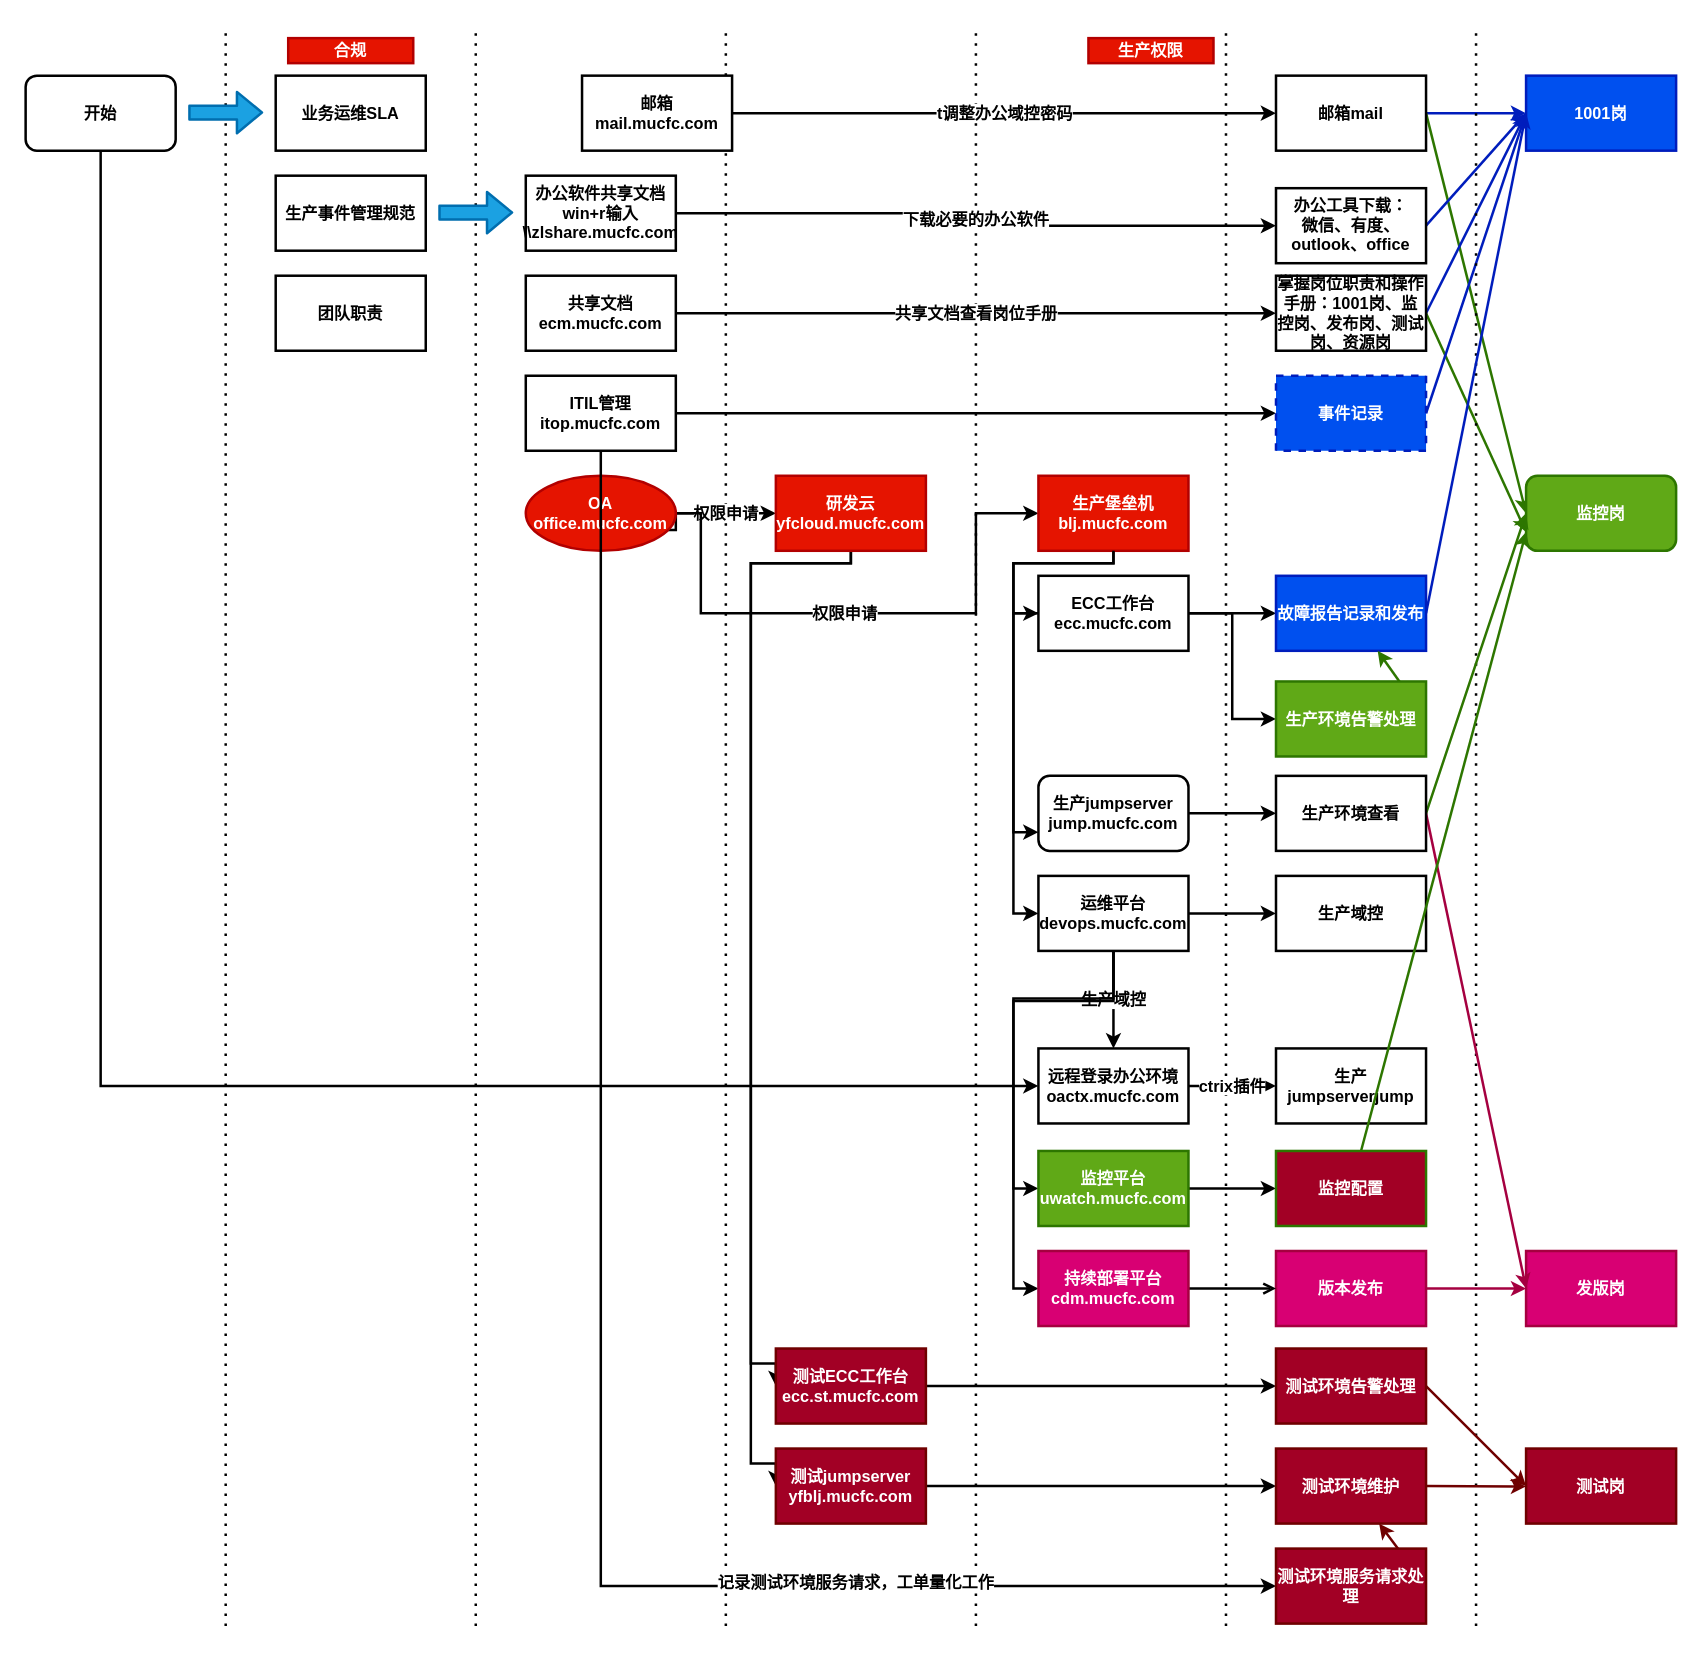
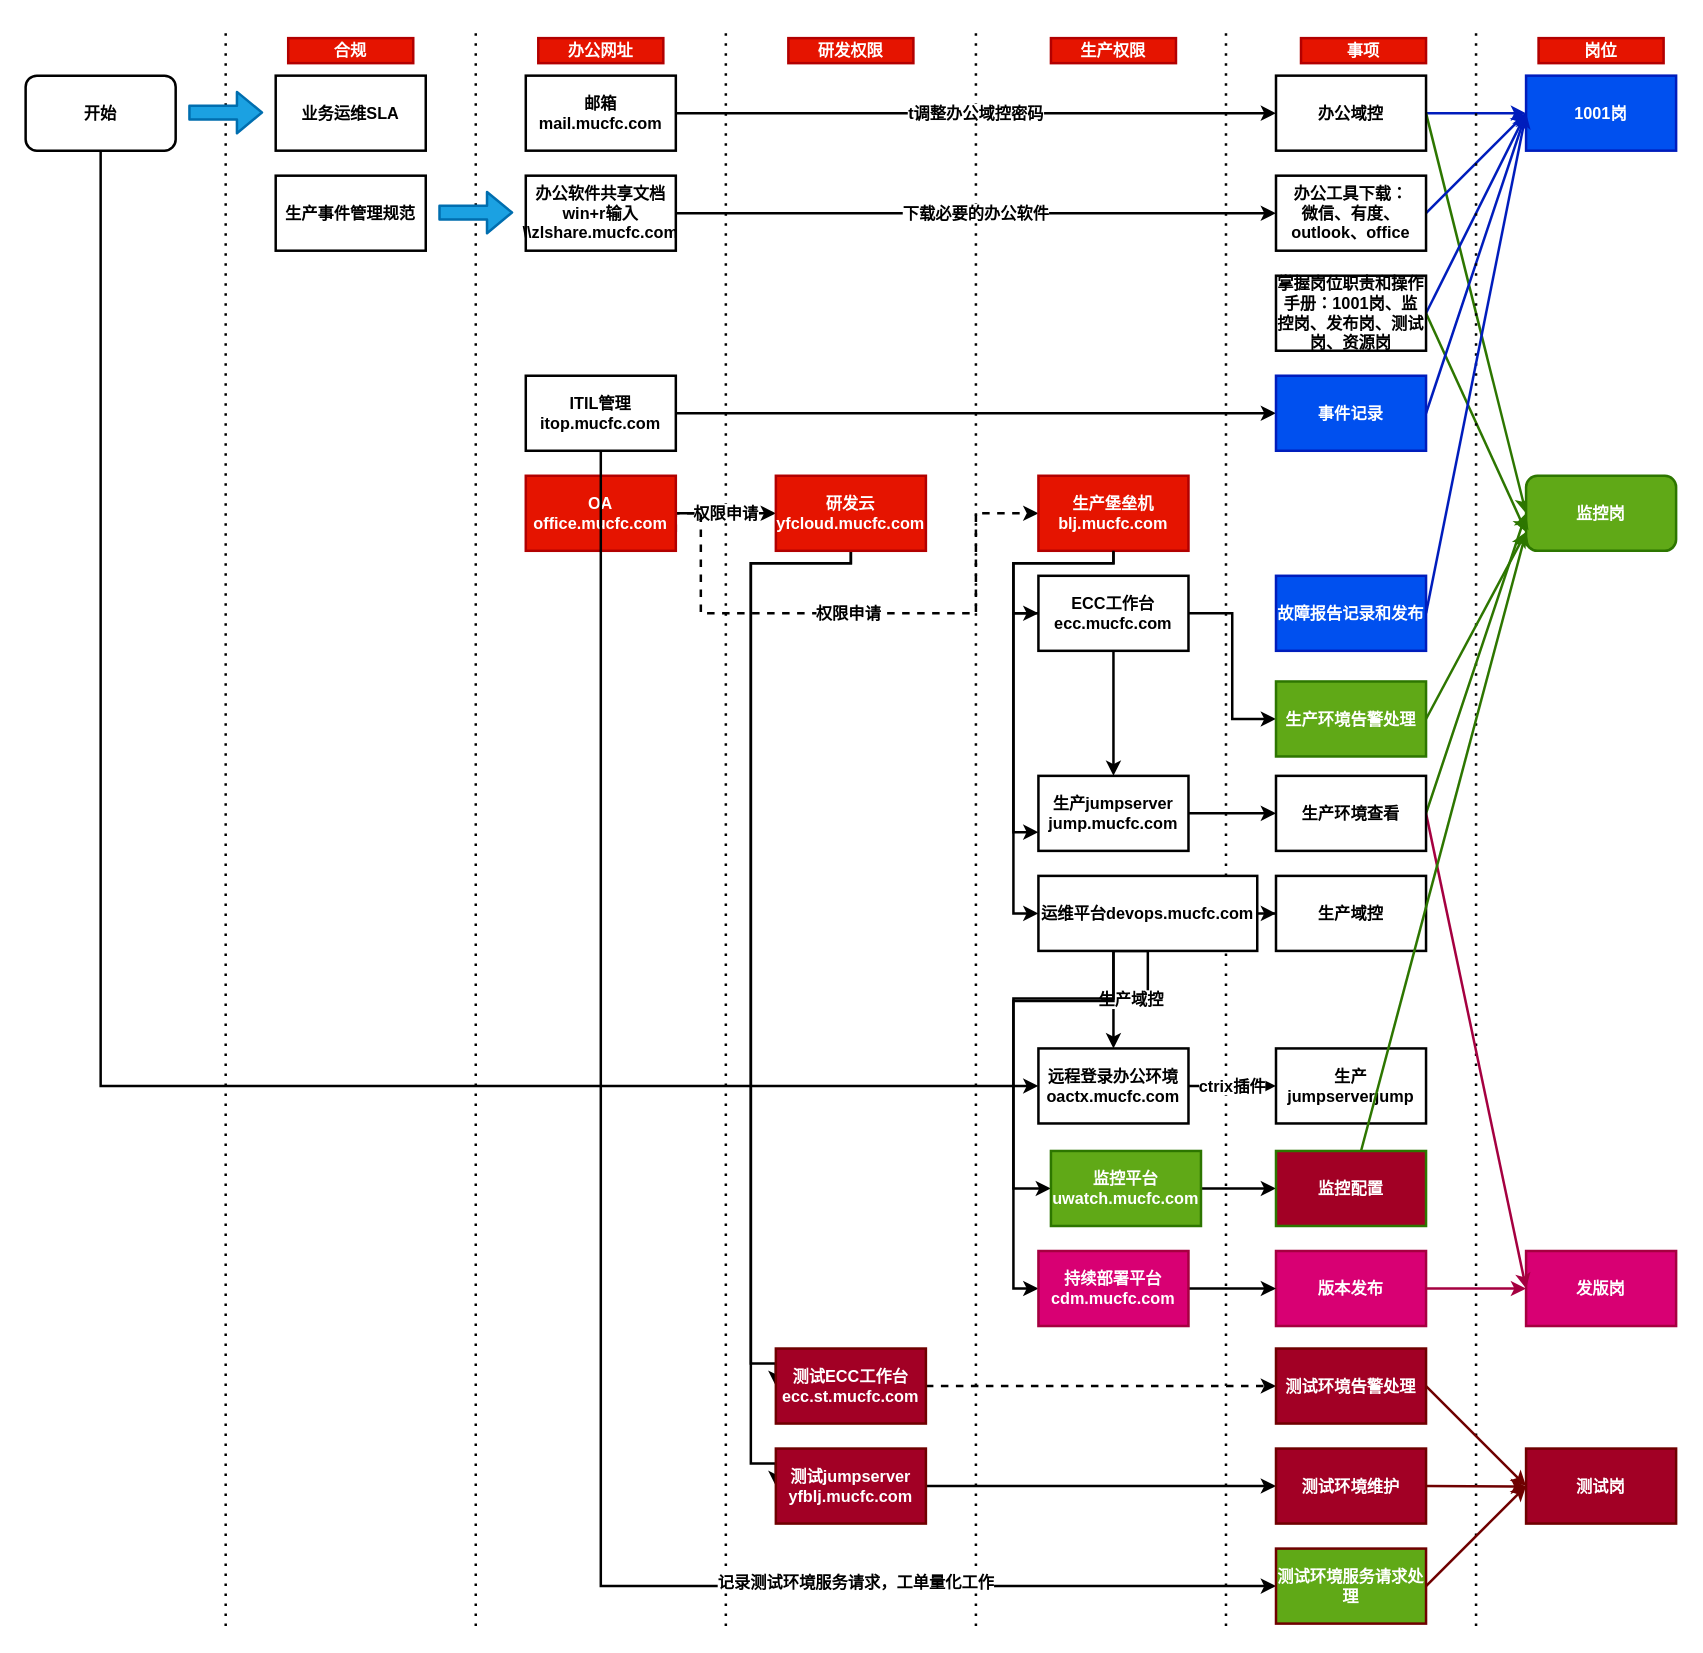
node "办公网址": added
node "研发权限": added
node "生产权限": moved (1151, 51) -> (1113, 51)
node "事项": added
node "岗位": added
node "邮箱mail.mucfc.com": moved (657, 113) -> (601, 113)
node "邮箱mail": label "邮箱mail" -> "办公域控"
node "办公工具下载：微信、有度、outlook、office": moved (1351, 226) -> (1351, 213)
node "团队职责": removed
node "共享文档ecm.mucfc.com": removed
edge "共享文档ecm.mucfc.com" -> "掌握岗位职责和操作手册：1001岗、监控岗、发布岗、测试岗、资源岗": removed, label "共享文档查看岗位手册"
node "事件记录": style dashed -> solid
node "OAoffice.mucfc.com": shape ellipse -> rectangle
edge "OAoffice.mucfc.com" -> "生产堡垒机blj.mucfc.com": style solid -> dashed
edge "ECC工作台ecc.mucfc.com" -> "故障报告记录和发布": now "ECC工作台ecc.mucfc.com" -> "生产jumpserverjump.mucfc.com"
edge "生产环境告警处理" -> "故障报告记录和发布": now "生产环境告警处理" -> "监控岗"
node "生产jumpserverjump.mucfc.com": shape rounded rectangle -> rectangle
node "运维平台devops.mucfc.com": size 150x75 -> 219x75
node "监控平台 uwatch.mucfc.com": moved (1113, 1188) -> (1126, 1188)
edge "持续部署平台cdm.mucfc.com" -> "版本发布": arrowhead open -> classic
edge "测试ECC工作台ecc.st.mucfc.com" -> "测试环境告警处理": style solid -> dashed
edge "测试环境服务请求处理" -> "测试环境维护": now "测试环境服务请求处理" -> "测试岗"
node "测试环境服务请求处理": fillcolor #a20025 -> #60a917
